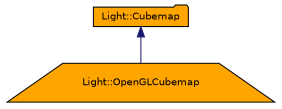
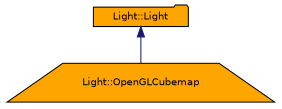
node "Light::Cubemap": label "Light::Cubemap" -> "Light::Light"
